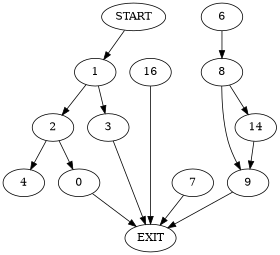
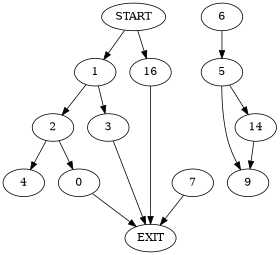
edge "START" -> "16": added
node "8": label "8" -> "5"
edge "9" -> "EXIT": removed
